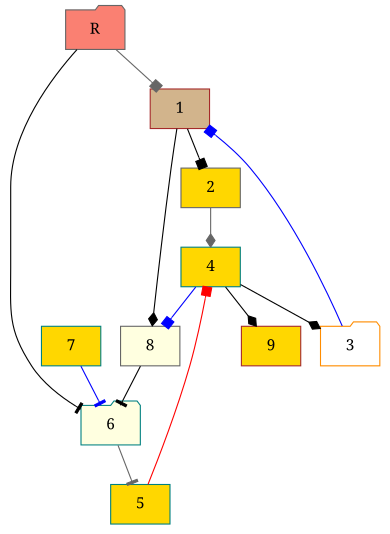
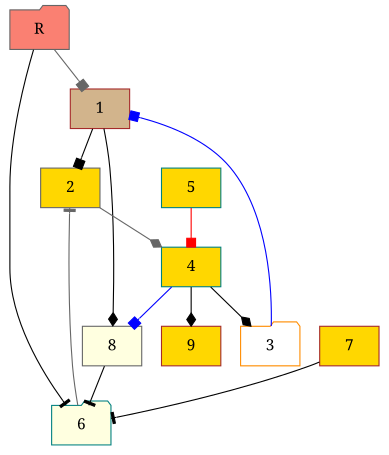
node "7": color teal -> brown
edge "7" -> "6": color blue -> black
edge "6" -> "5": now "6" -> "2"
